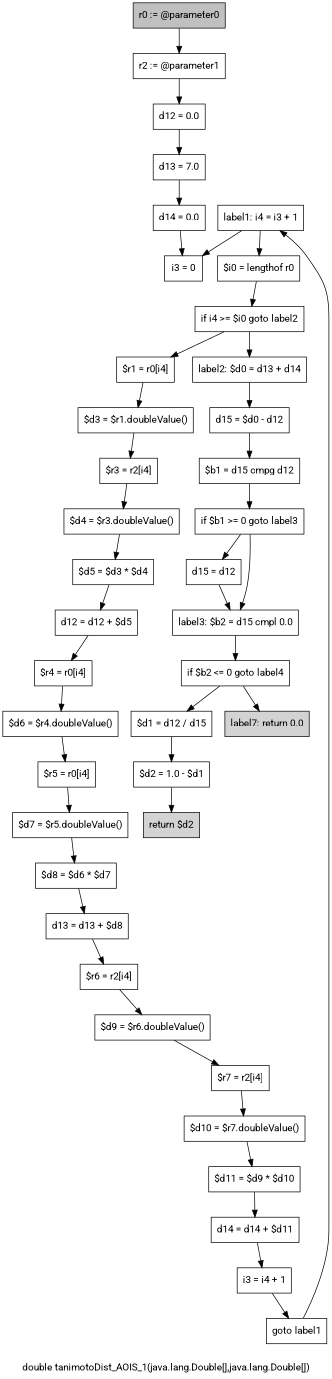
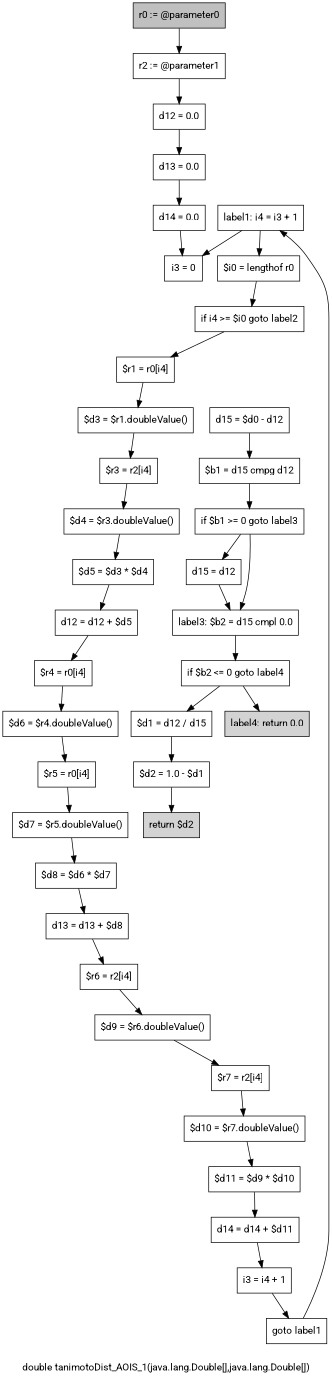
node "d13 = 7.0": label "d13 = 7.0" -> "d13 = 0.0"
node "label2: $d0 = d13 + d14": removed
node "label7: return 0.0": label "label7: return 0.0" -> "label4: return 0.0"
